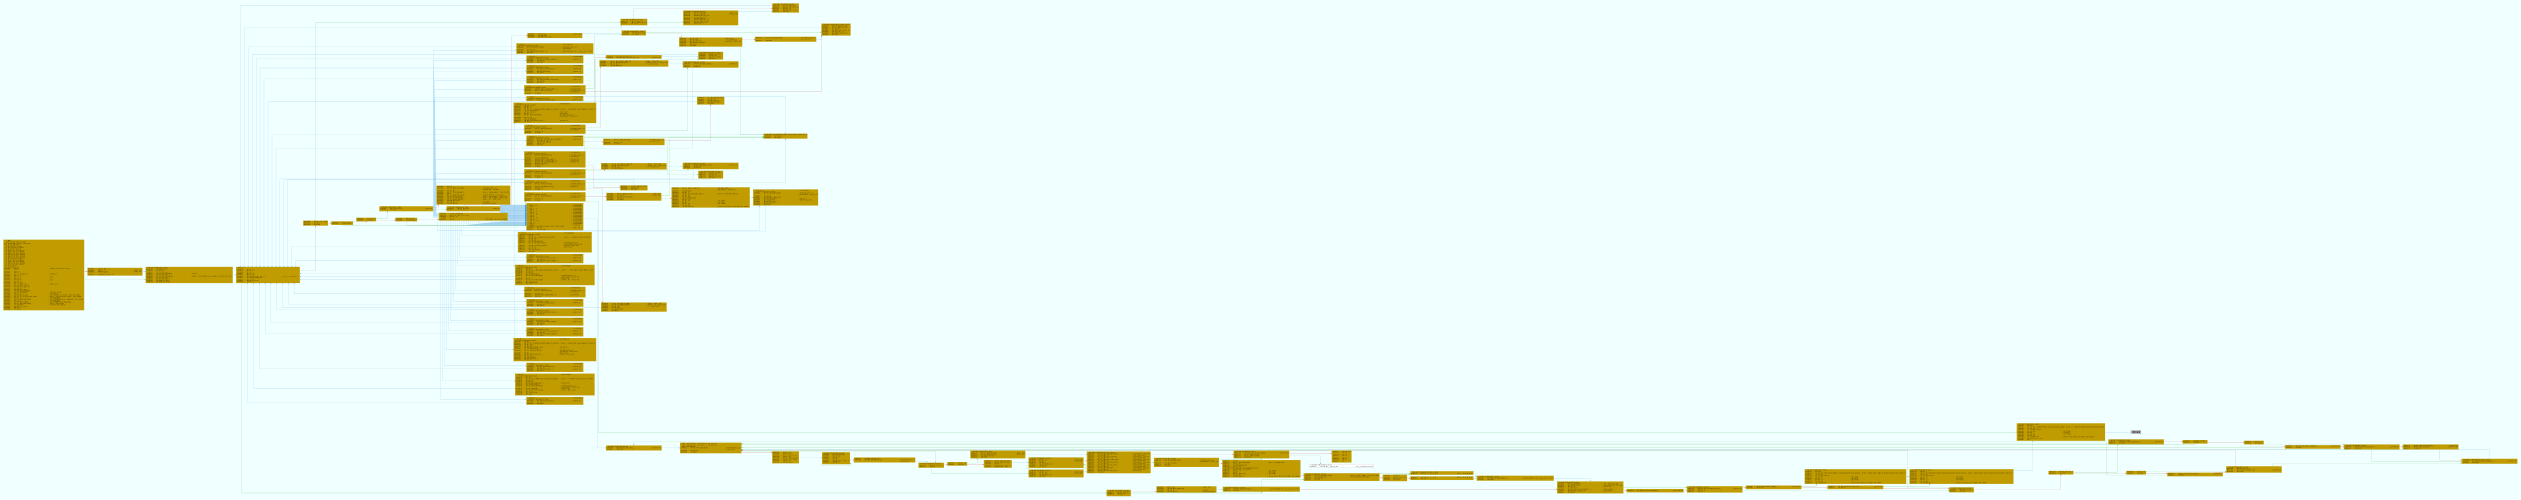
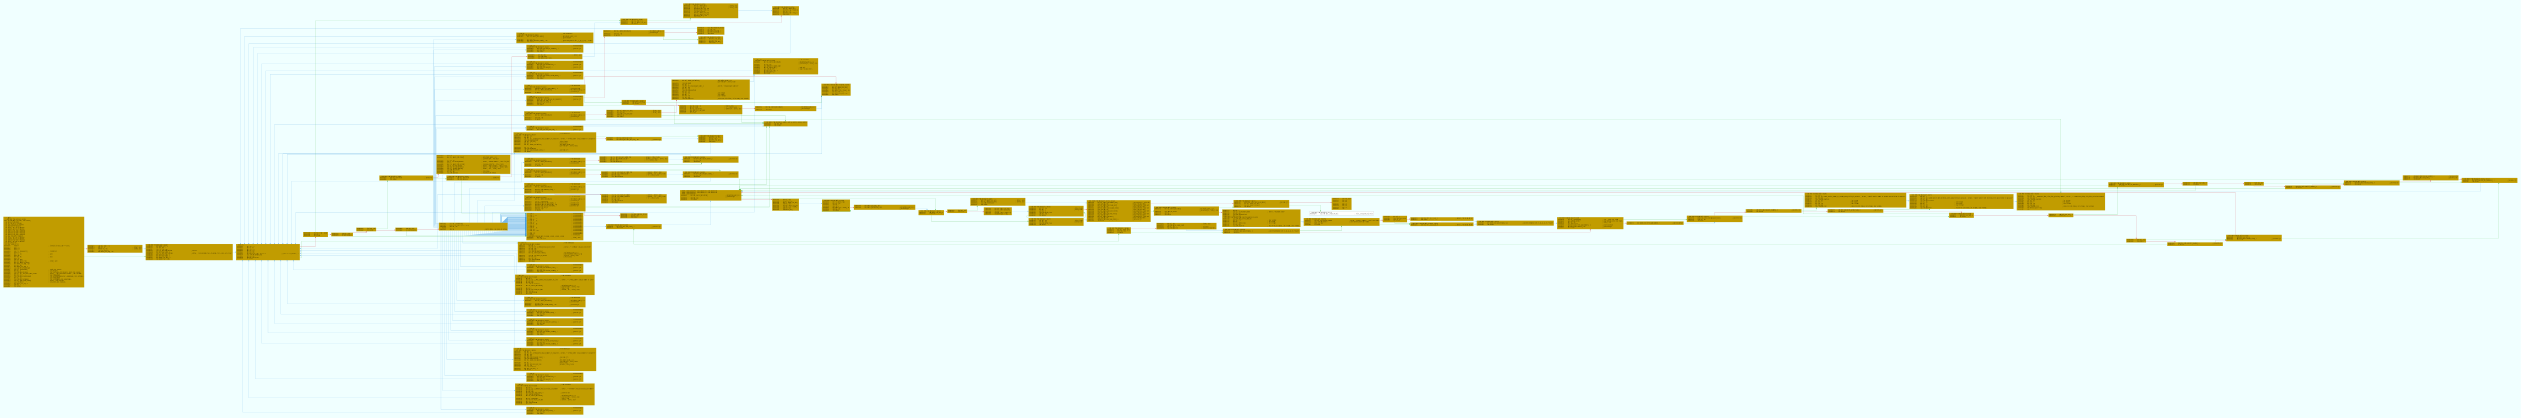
node "0x000032c0": removed
